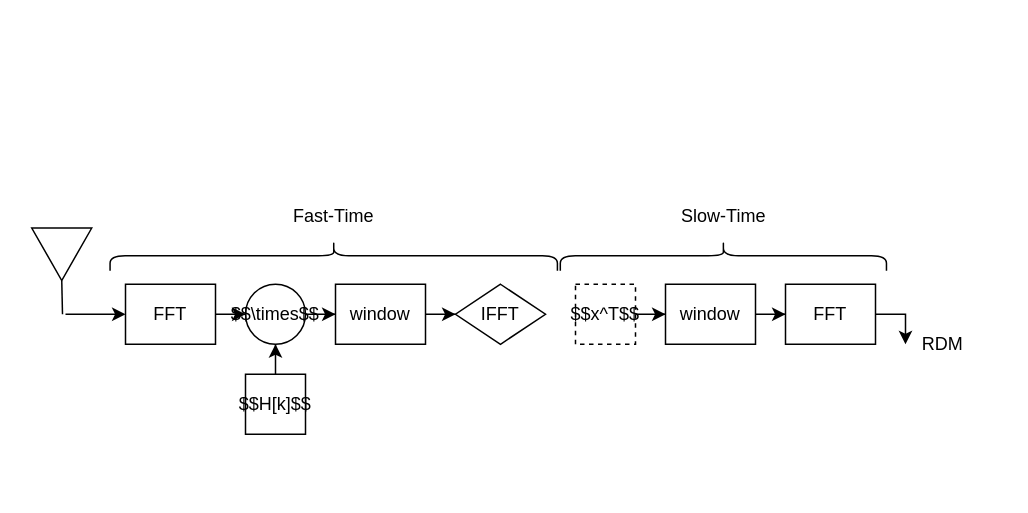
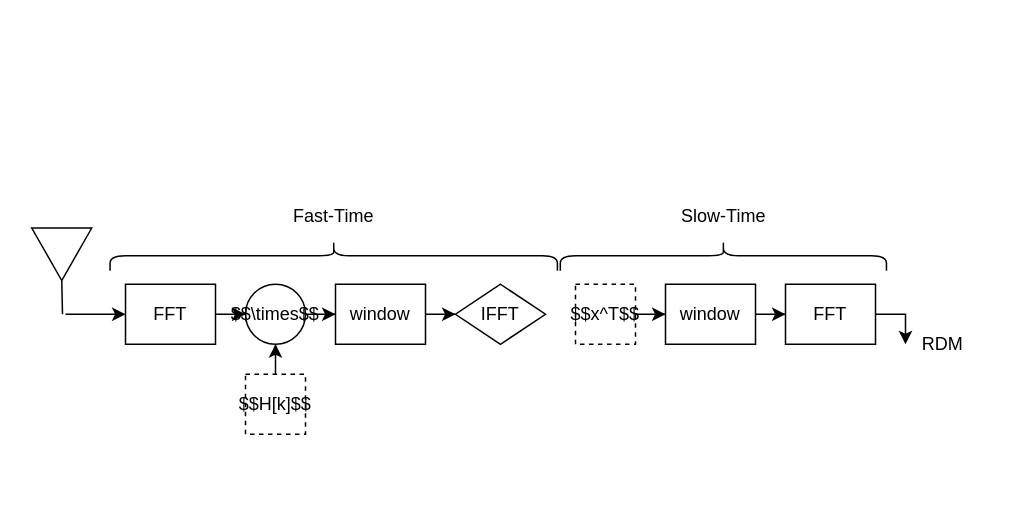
node "$$H[k]$$": style solid -> dashed
